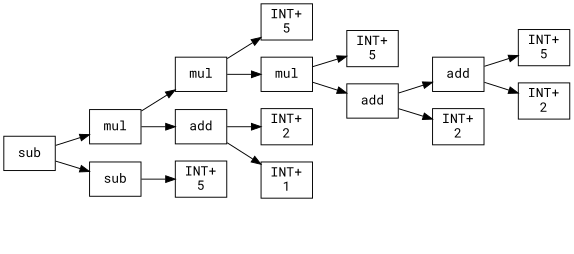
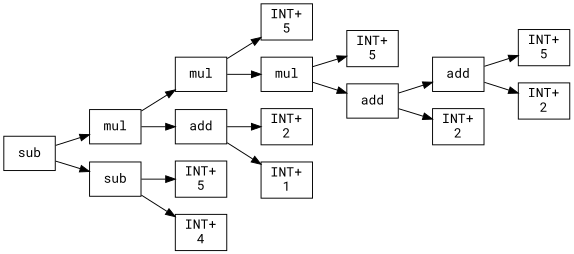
node "INT+ 4": added
